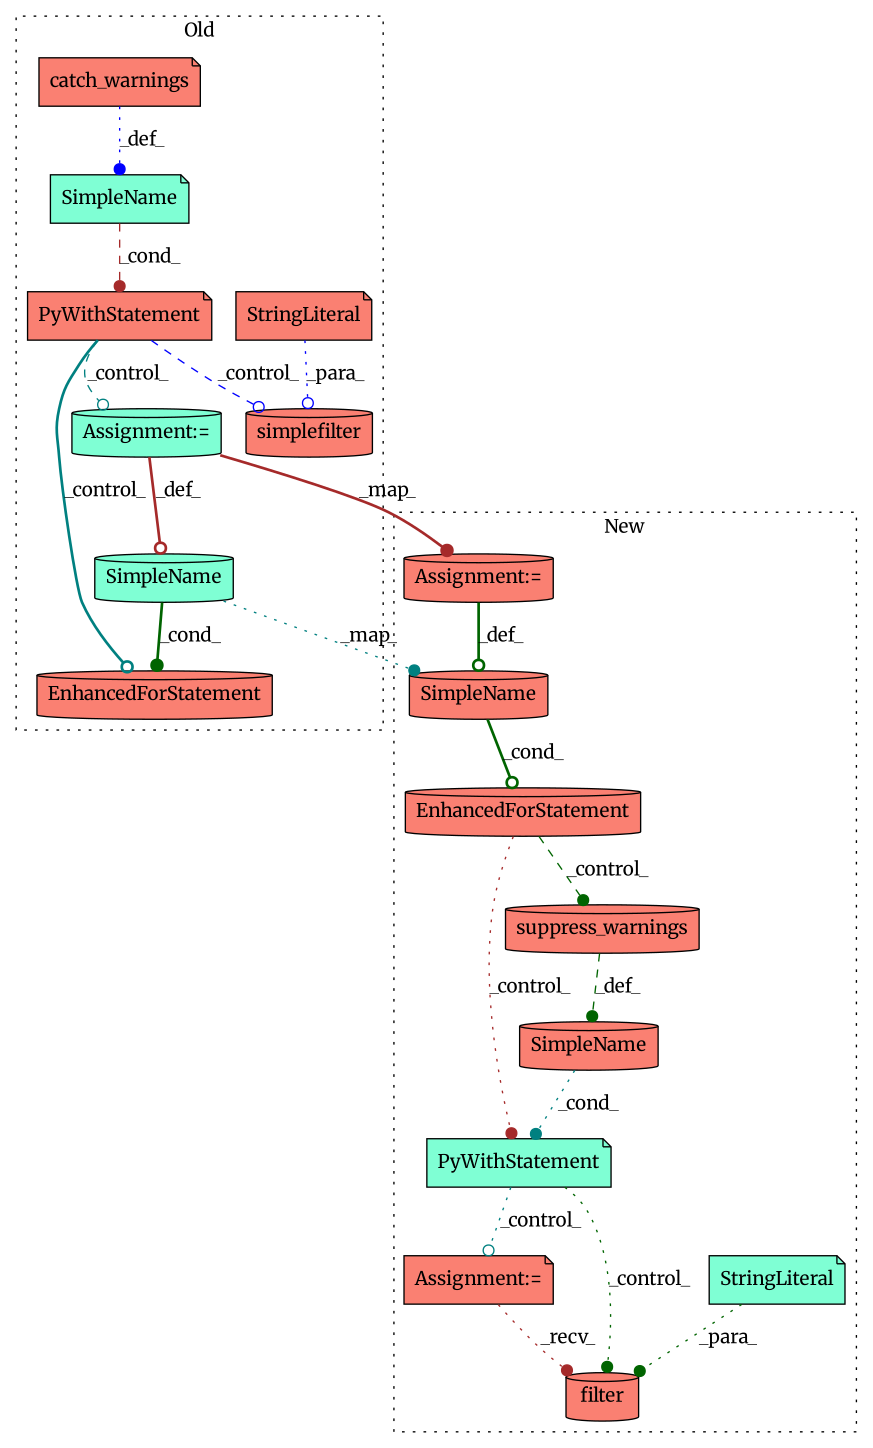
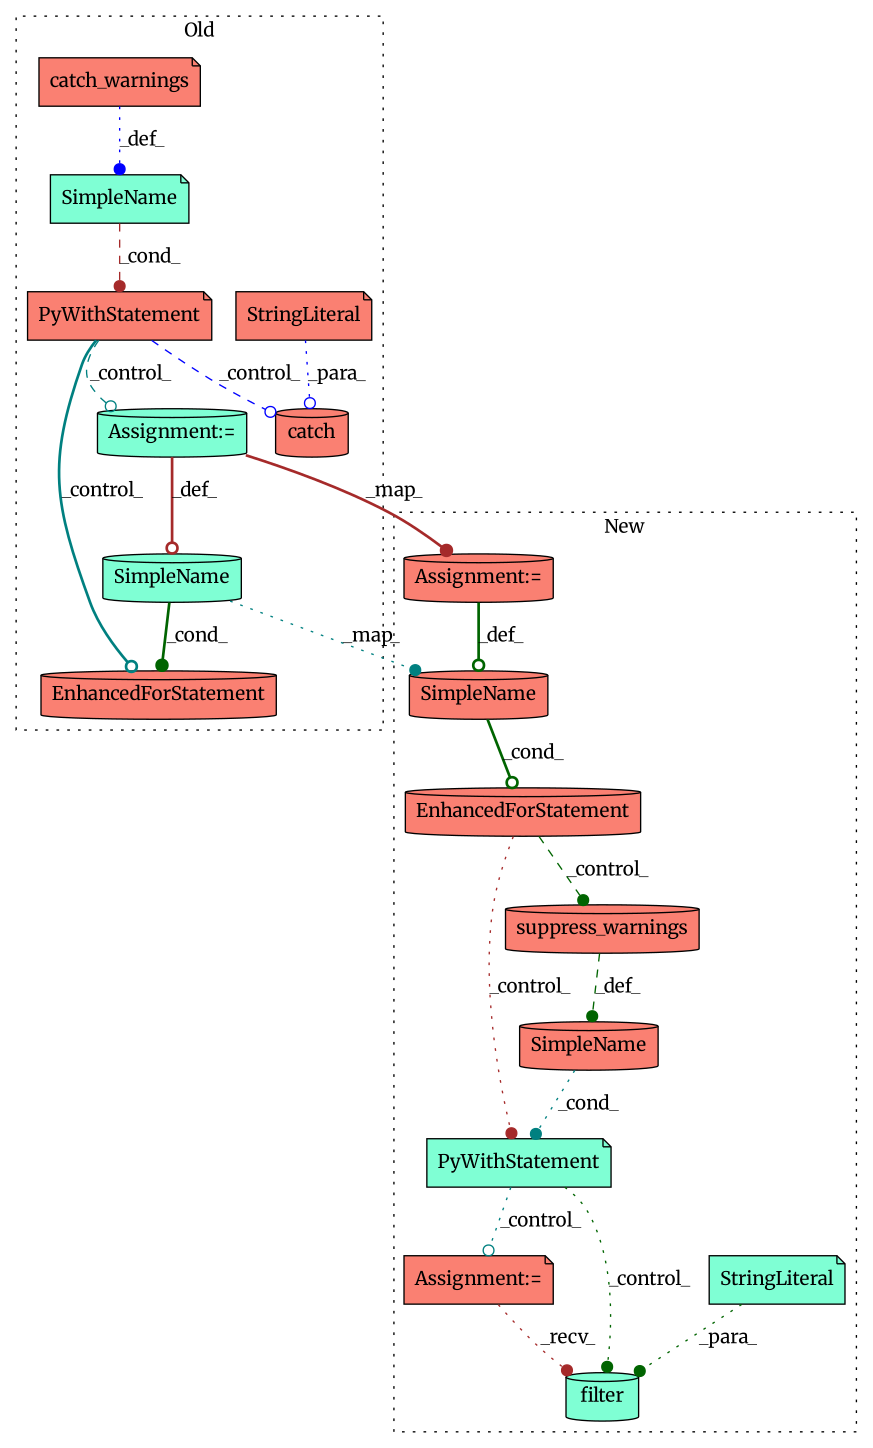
node "simplefilter": label "simplefilter" -> "catch"
node "filter": fillcolor salmon -> aquamarine
